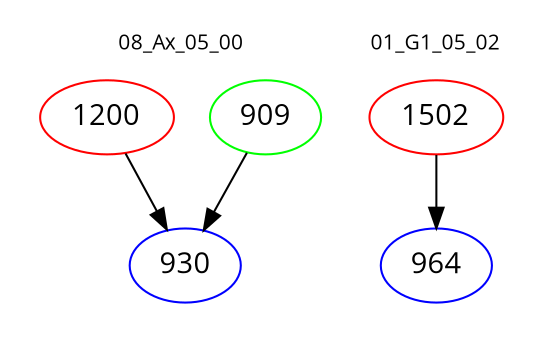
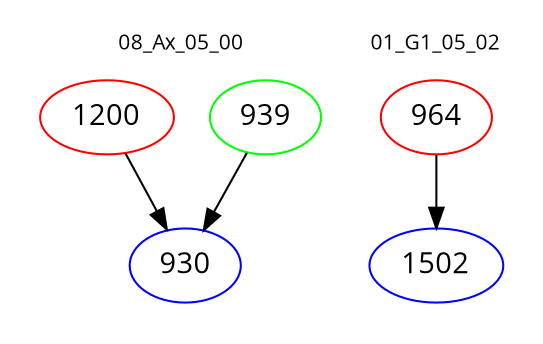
node "909": label "909" -> "939"
node "1502": color red -> blue
edge "1502" -> "964": reversed
node "964": color blue -> red
